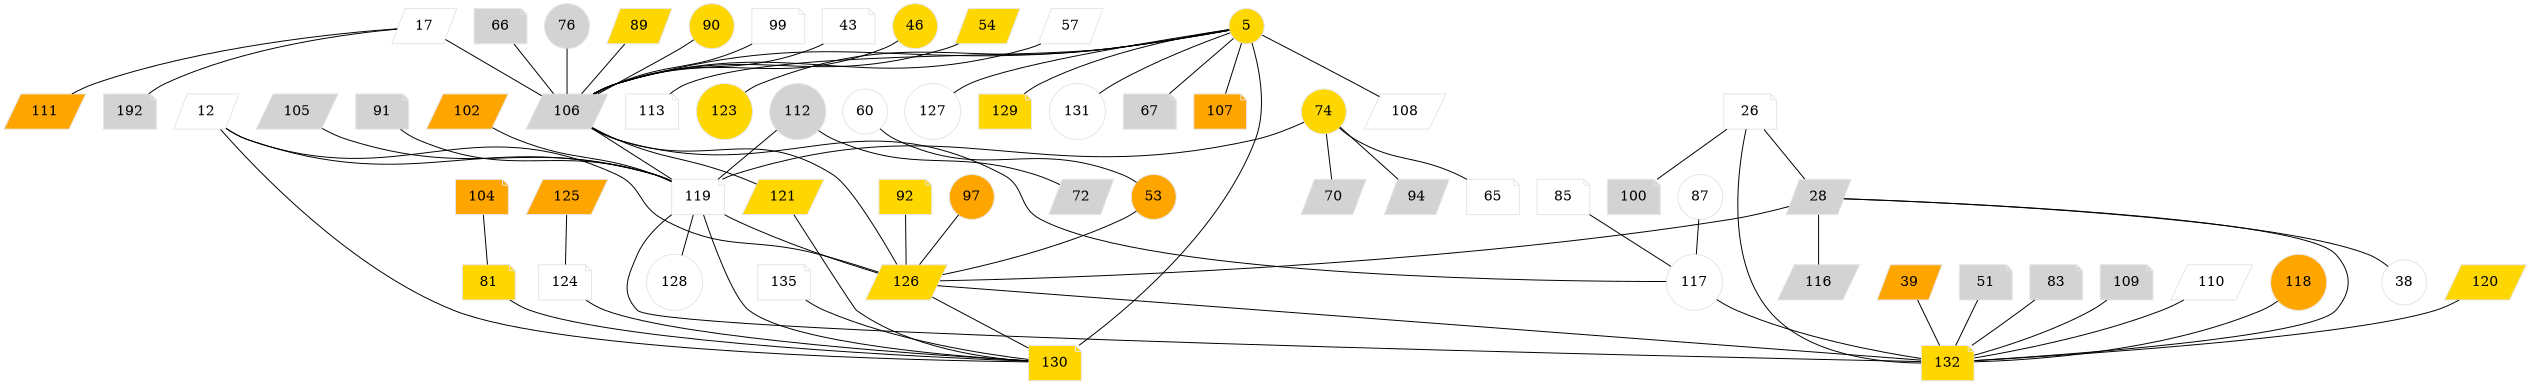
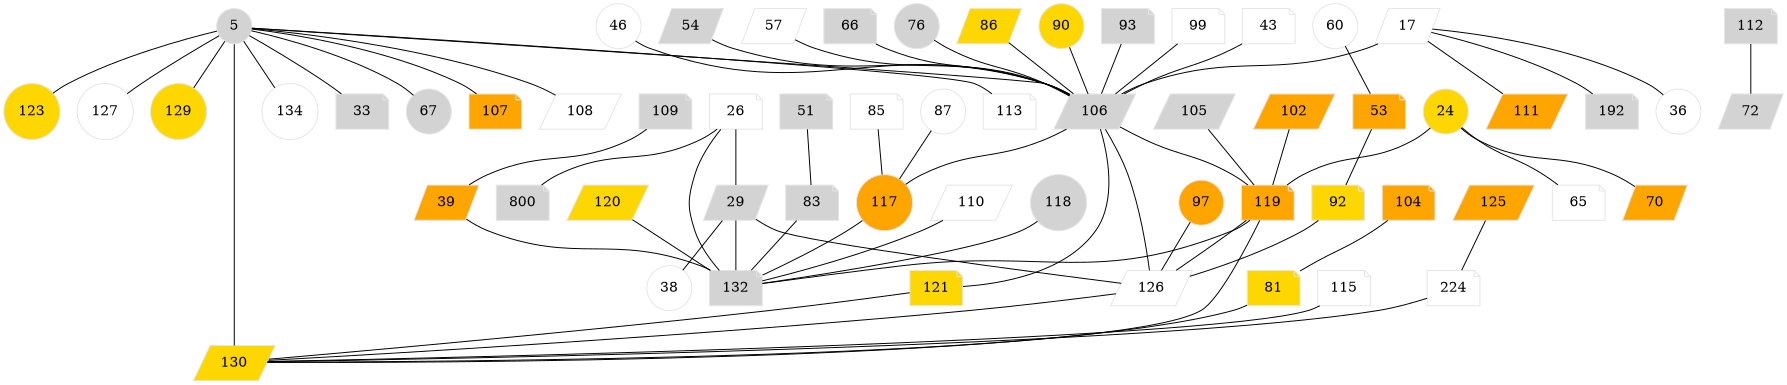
node "89": label "89" -> "86"
node "46": fillcolor gold -> white
node "54": fillcolor gold -> lightgrey
node "93": added
node "5": fillcolor gold -> lightgrey
node "12": removed
node "33": added
node "91": removed
node "112": shape circle -> note
node "129": shape note -> circle
node "131": label "131" -> "134"
node "67": shape note -> circle
node "74": label "74" -> "24"
node "36": added
edge "112" -- "119": removed
node "119": fillcolor white -> orange
node "121": shape parallelogram -> note
node "53": shape circle -> note
node "70": fillcolor lightgrey -> orange
node "94": removed
node "100": label "100" -> "800"
node "28": label "28" -> "29"
edge "53" -- "126": now "53" -- "92"
node "124": label "124" -> "224"
node "128": removed
node "135": label "135" -> "115"
node "126": fillcolor gold -> white
node "117": fillcolor white -> orange
node "116": removed
node "118": fillcolor orange -> lightgrey
edge "126" -- "132": removed
edge "51" -- "132": now "51" -- "83"
edge "109" -- "132": now "109" -- "39"
node "130": shape note -> parallelogram
node "132": fillcolor gold -> lightgrey
